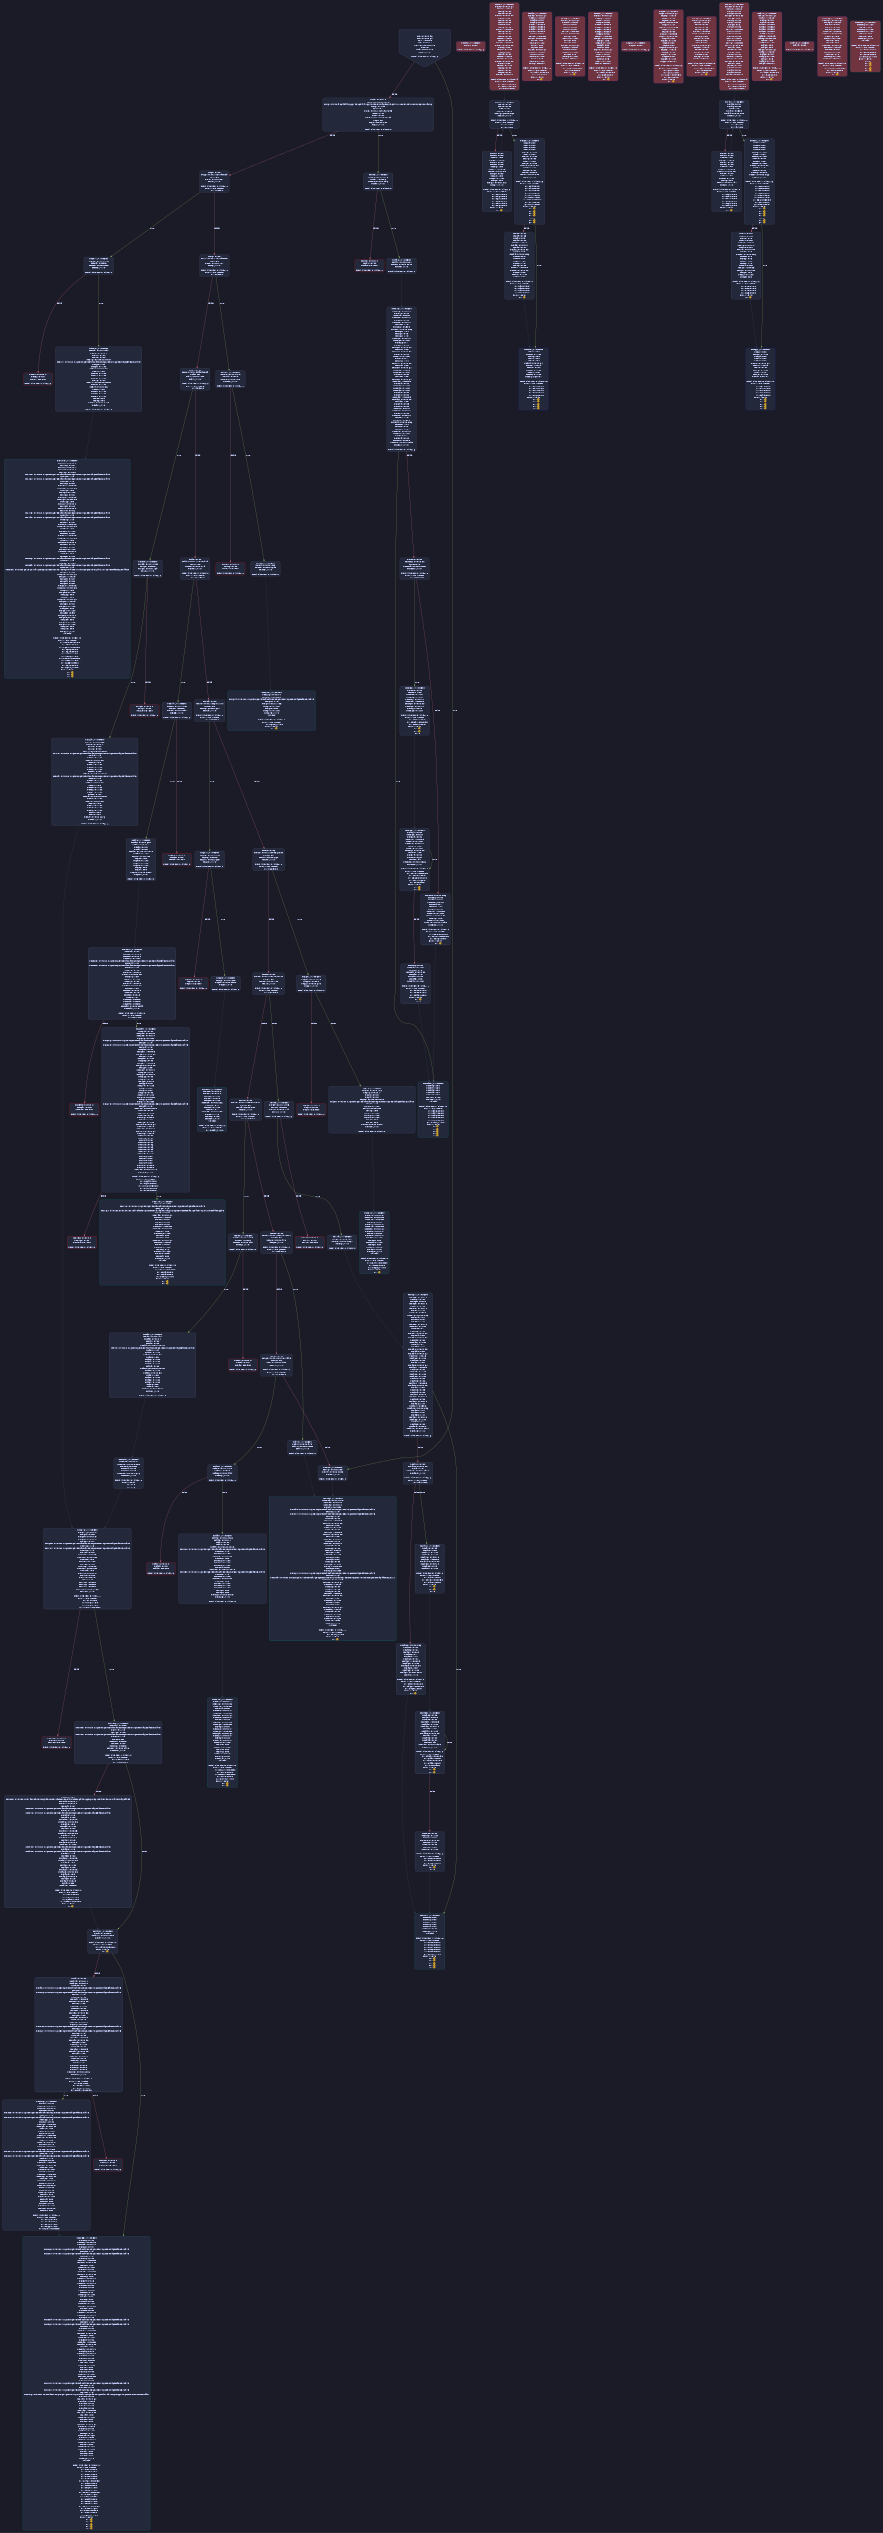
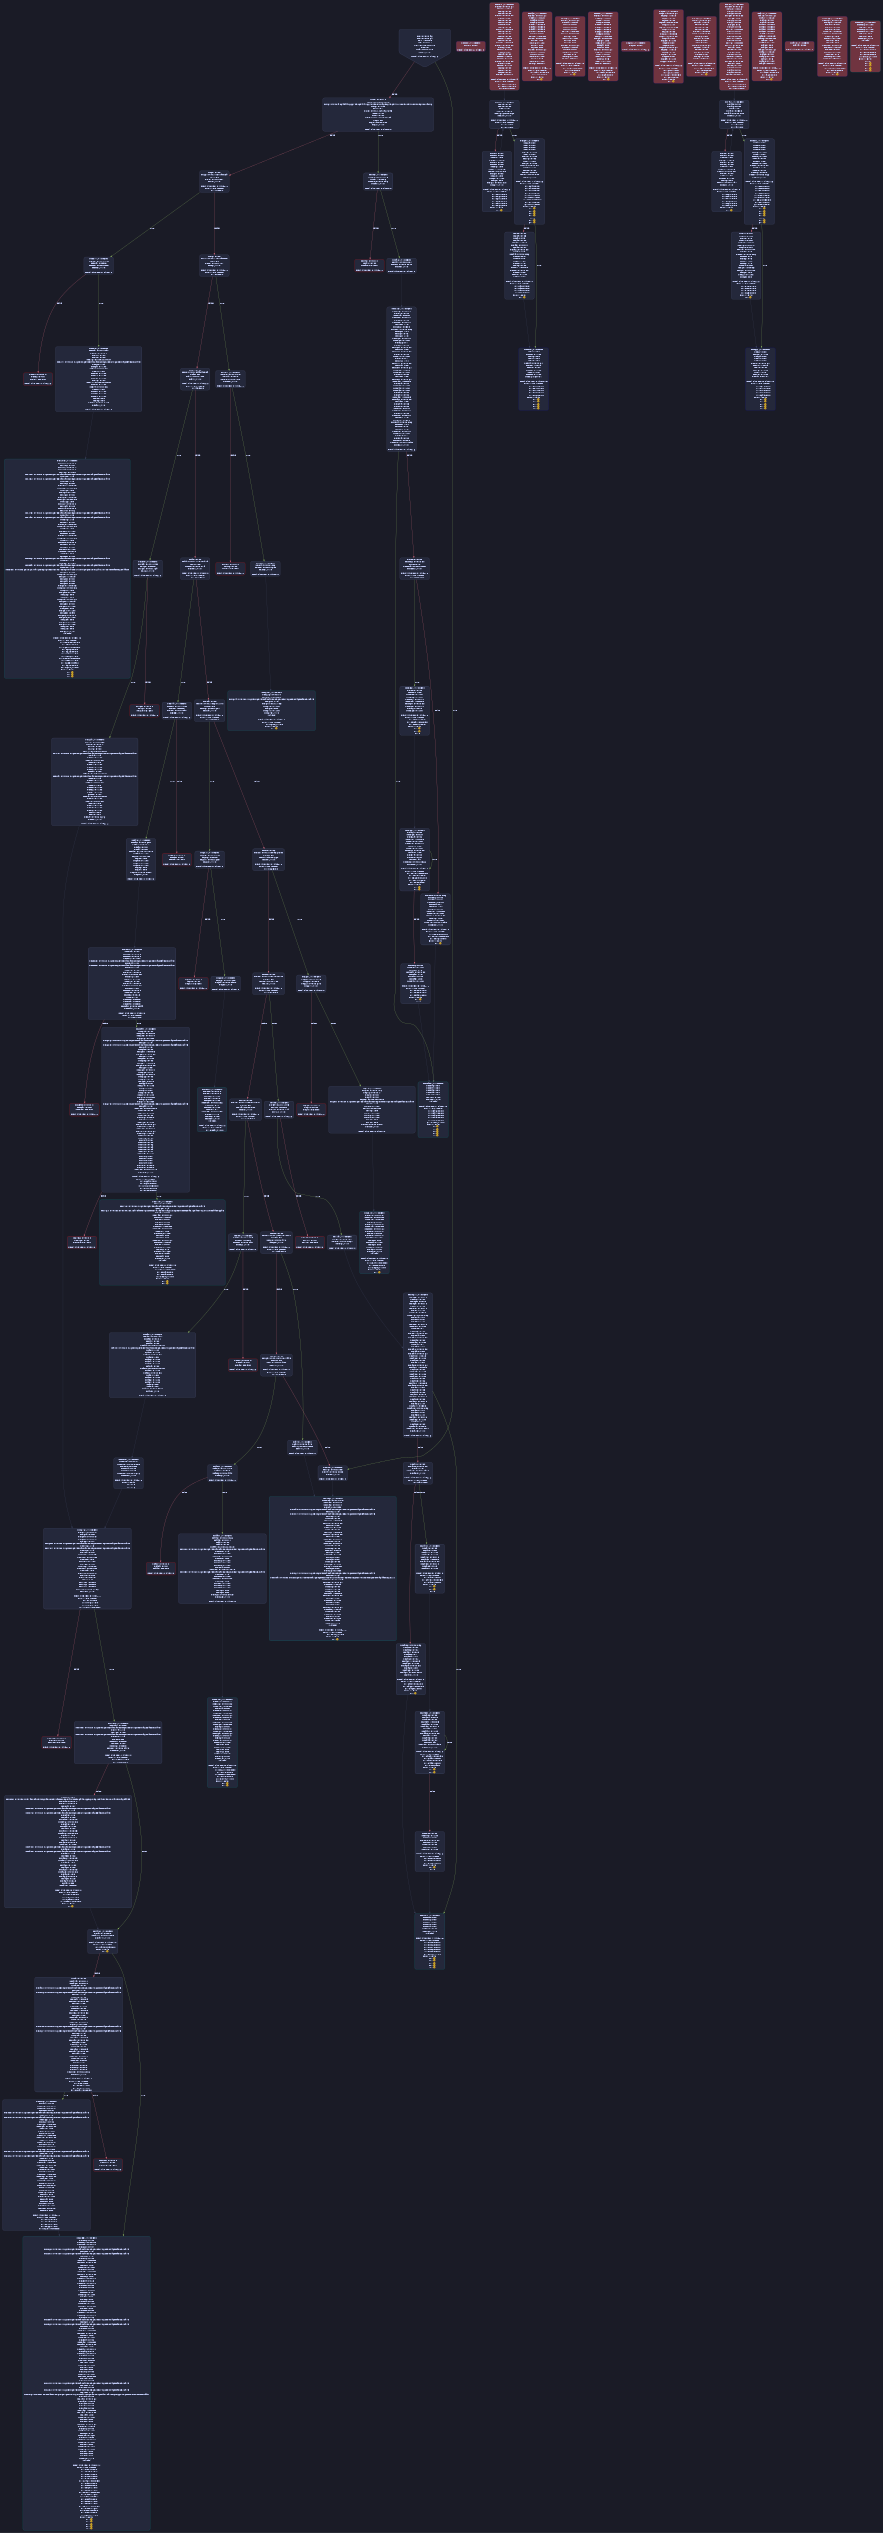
node "pc183: JUMPDEST pc184: STOP Stack size req: 0, sizeΔ: 0": label "pc183: JUMPDEST pc184: STOP Stack size req: 0, sizeΔ: 0" -> "pc183: JUMPDEST pc184: STOP Stack size req: 6, sizeΔ: 0"
